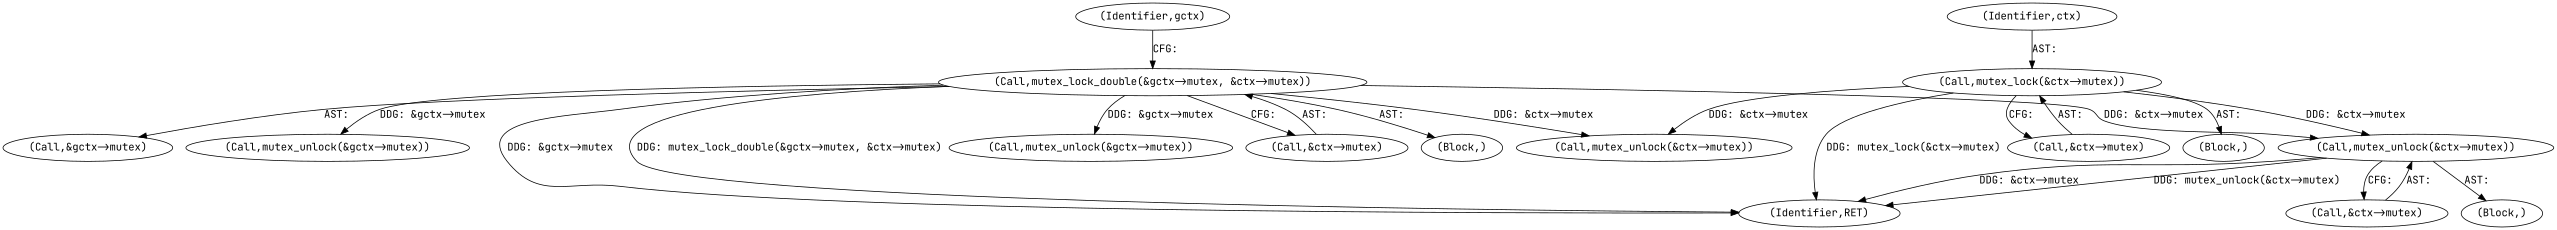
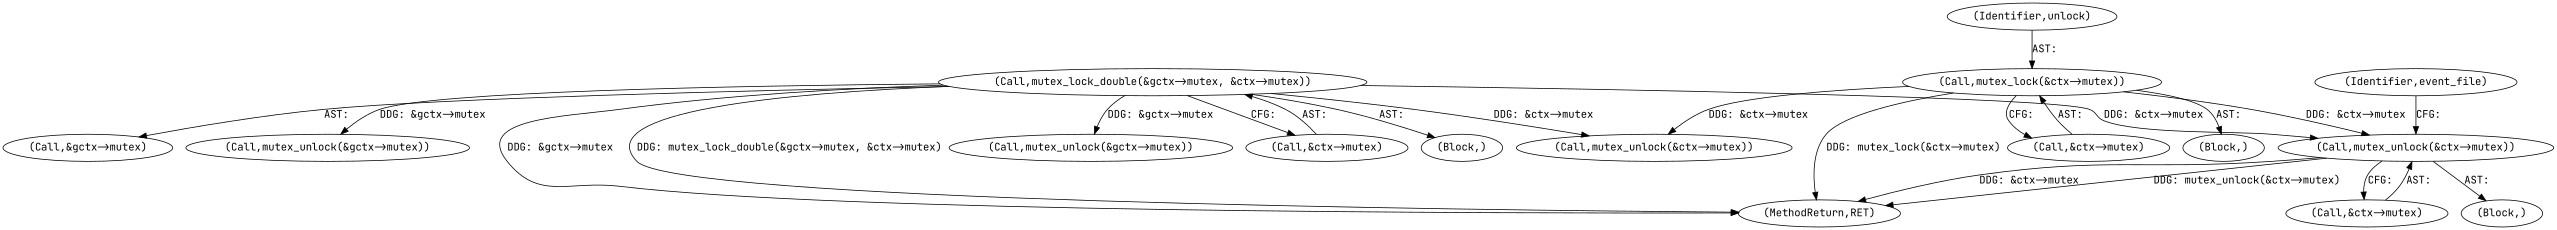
node "(Identifier,gctx)": removed
node "(Identifier,ctx)": label "(Identifier,ctx)" -> "(Identifier,unlock)"
node "(Identifier,event_file)": added
node "(Identifier,RET)": label "(Identifier,RET)" -> "(MethodReturn,RET)"
